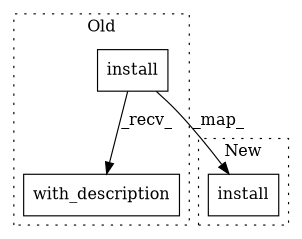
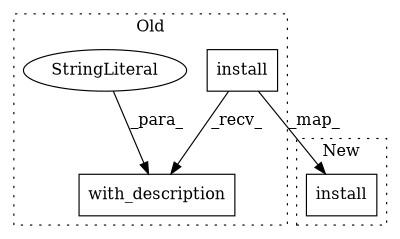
node "StringLiteral": added
